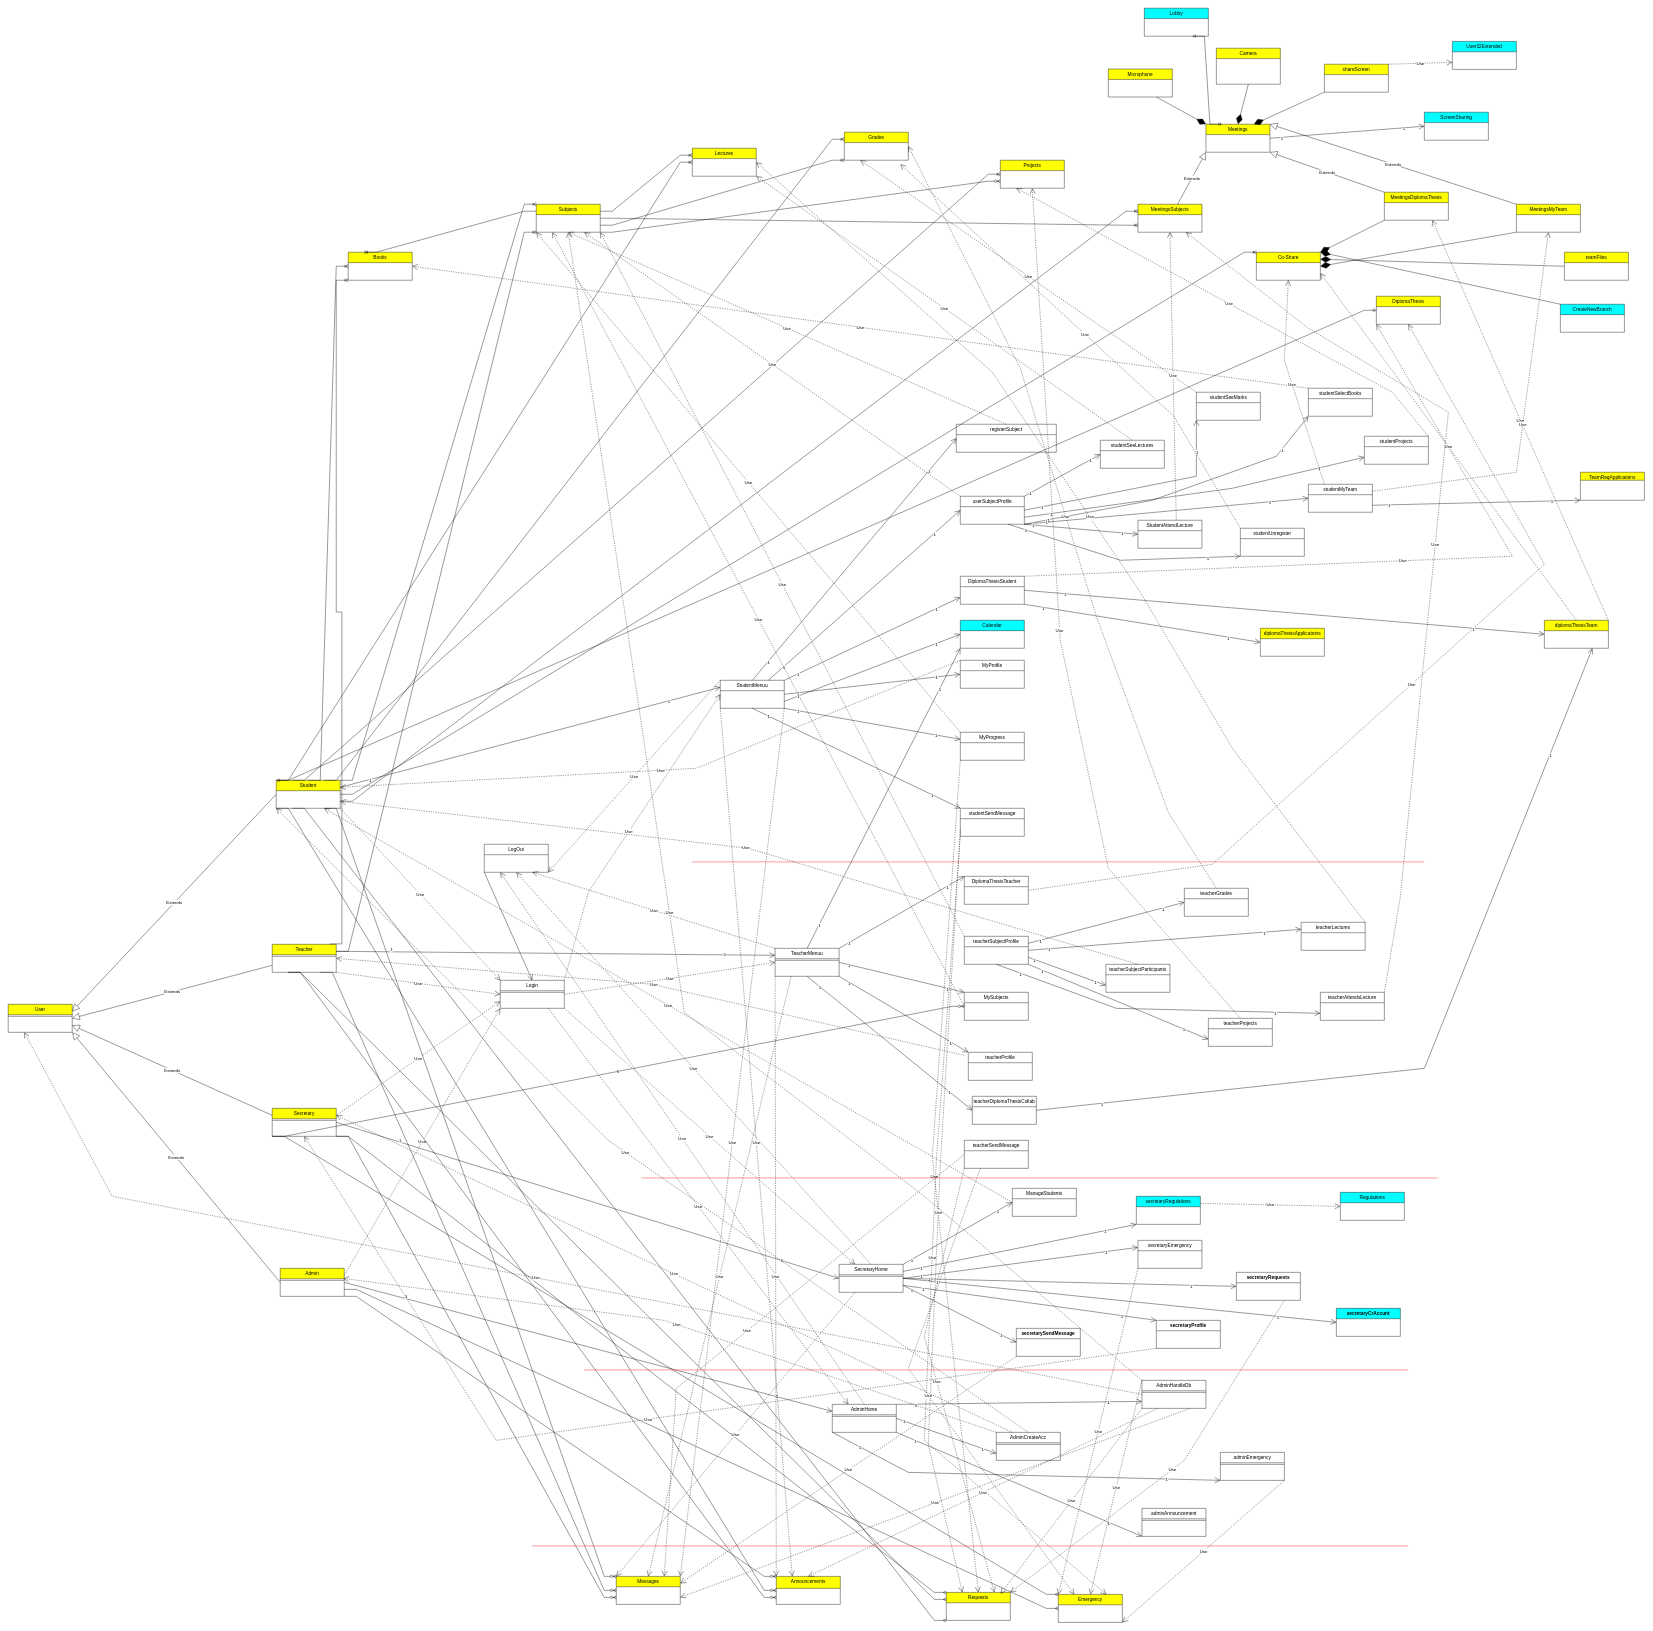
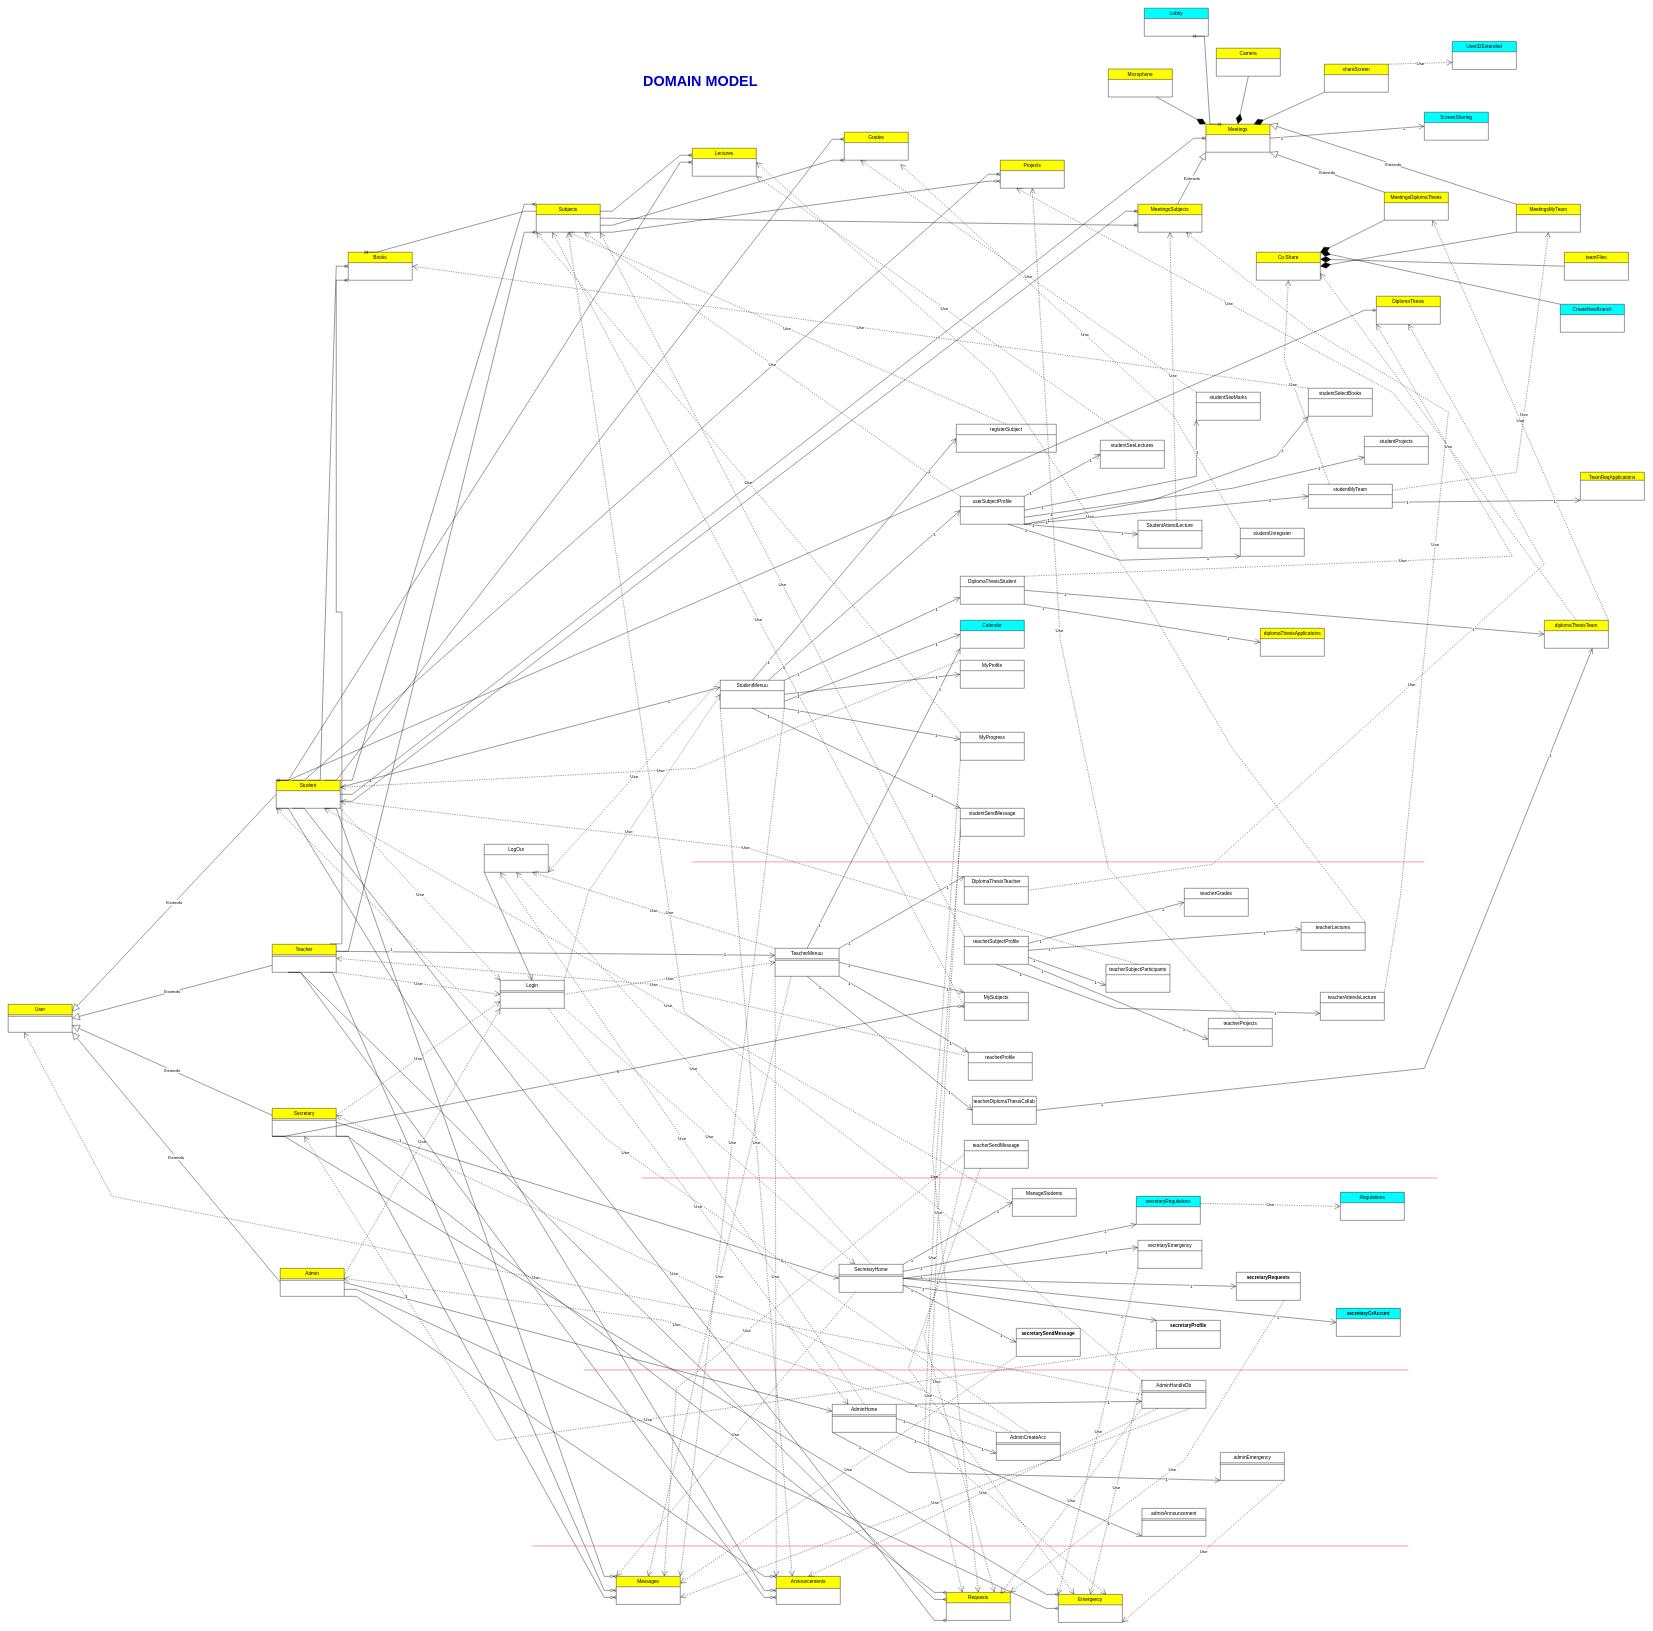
node "Camera": size 64x36 -> 64x28
node "DOMAIN MODEL": added
edge "Student" -> "Co-Share": now "Student" -> "Meetings"
node "studentMyTeam": size 64x28 -> 84x24
edge "teacherGrades" -> "Grades": removed, label "Use"
